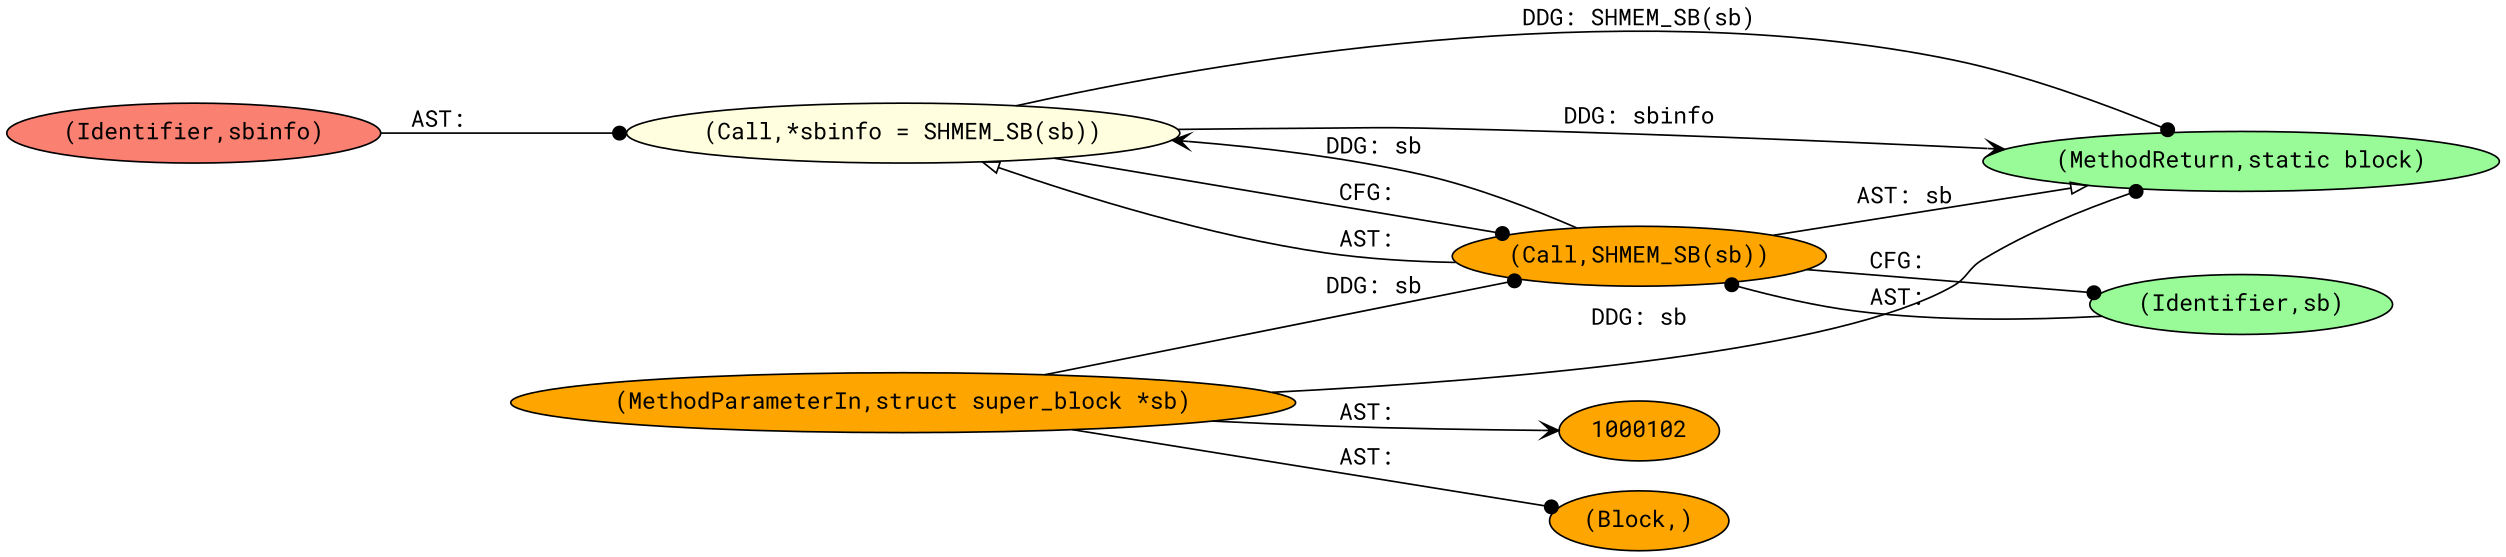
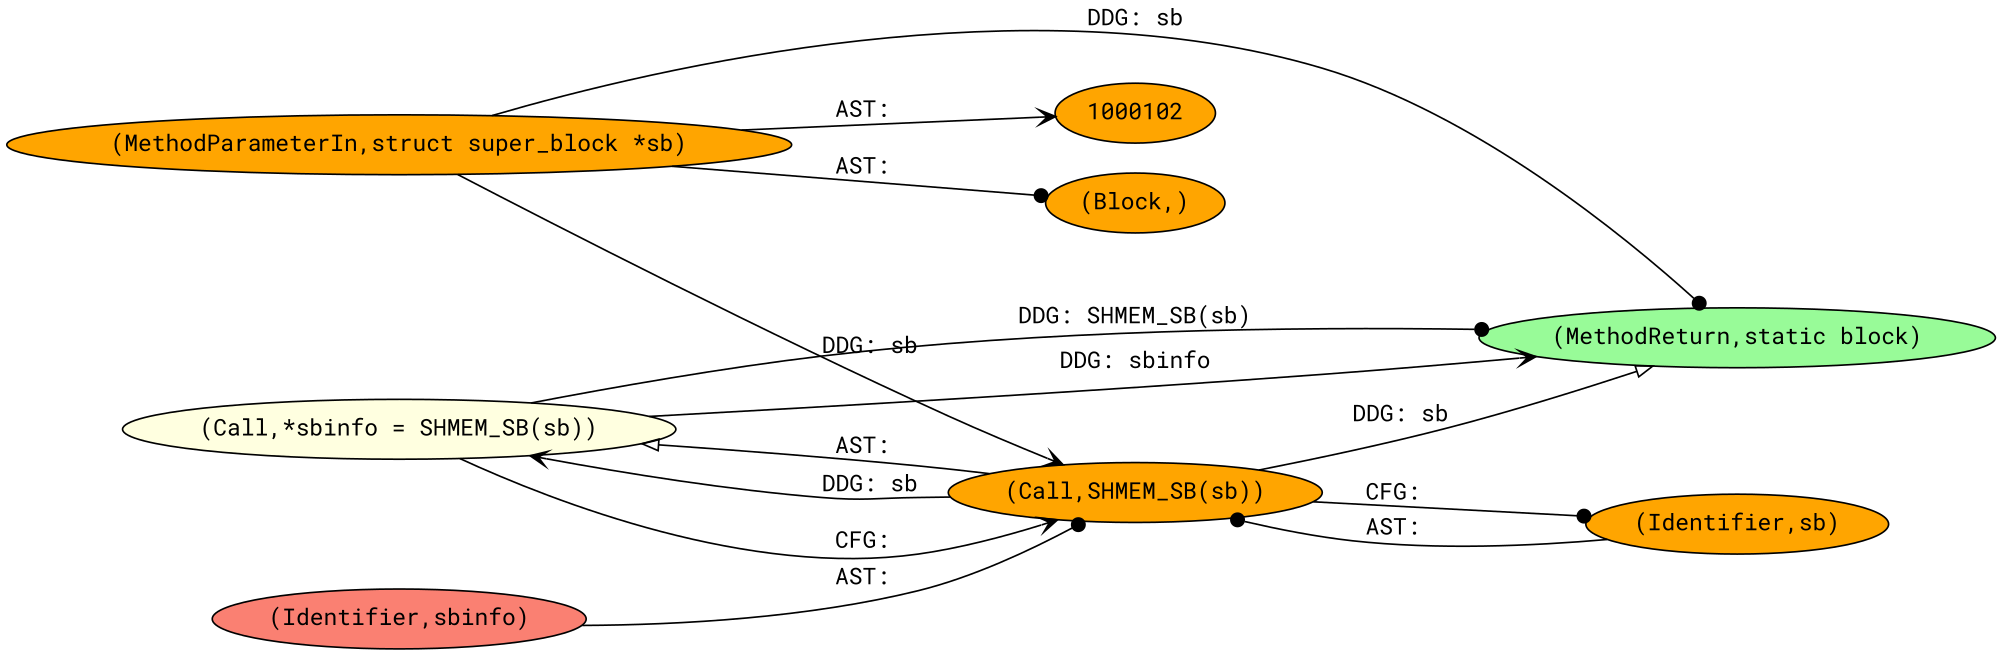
edge "(Identifier,sbinfo)" -> "(Call,*sbinfo = SHMEM_SB(sb))": now "(Identifier,sbinfo)" -> "(Call,SHMEM_SB(sb))"
edge "(Call,*sbinfo = SHMEM_SB(sb))" -> "(Call,SHMEM_SB(sb))": arrowhead dot -> vee
edge "(Call,SHMEM_SB(sb))" -> "(MethodReturn,static block)": label "AST: sb" -> "DDG: sb"
node "(Identifier,sb)": fillcolor palegreen -> orange
edge "(MethodParameterIn,struct super_block *sb)" -> "(Call,SHMEM_SB(sb))": arrowhead dot -> vee
